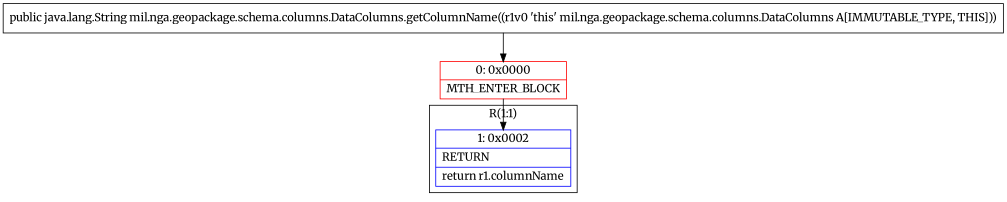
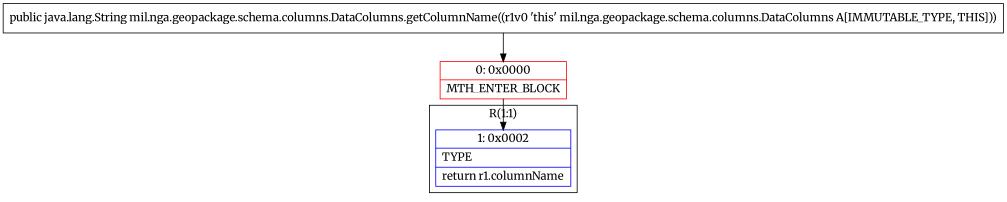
node "1: 0x0002": text "RETURN" -> "TYPE"
